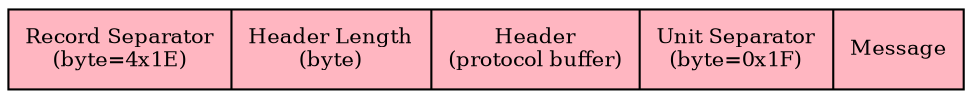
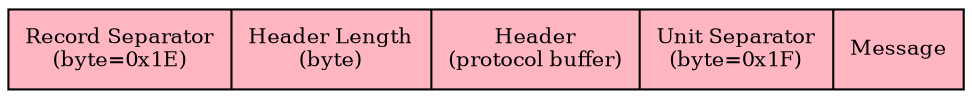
node "Record Separator": text "(byte=4x1E)" -> "(byte=0x1E)"
